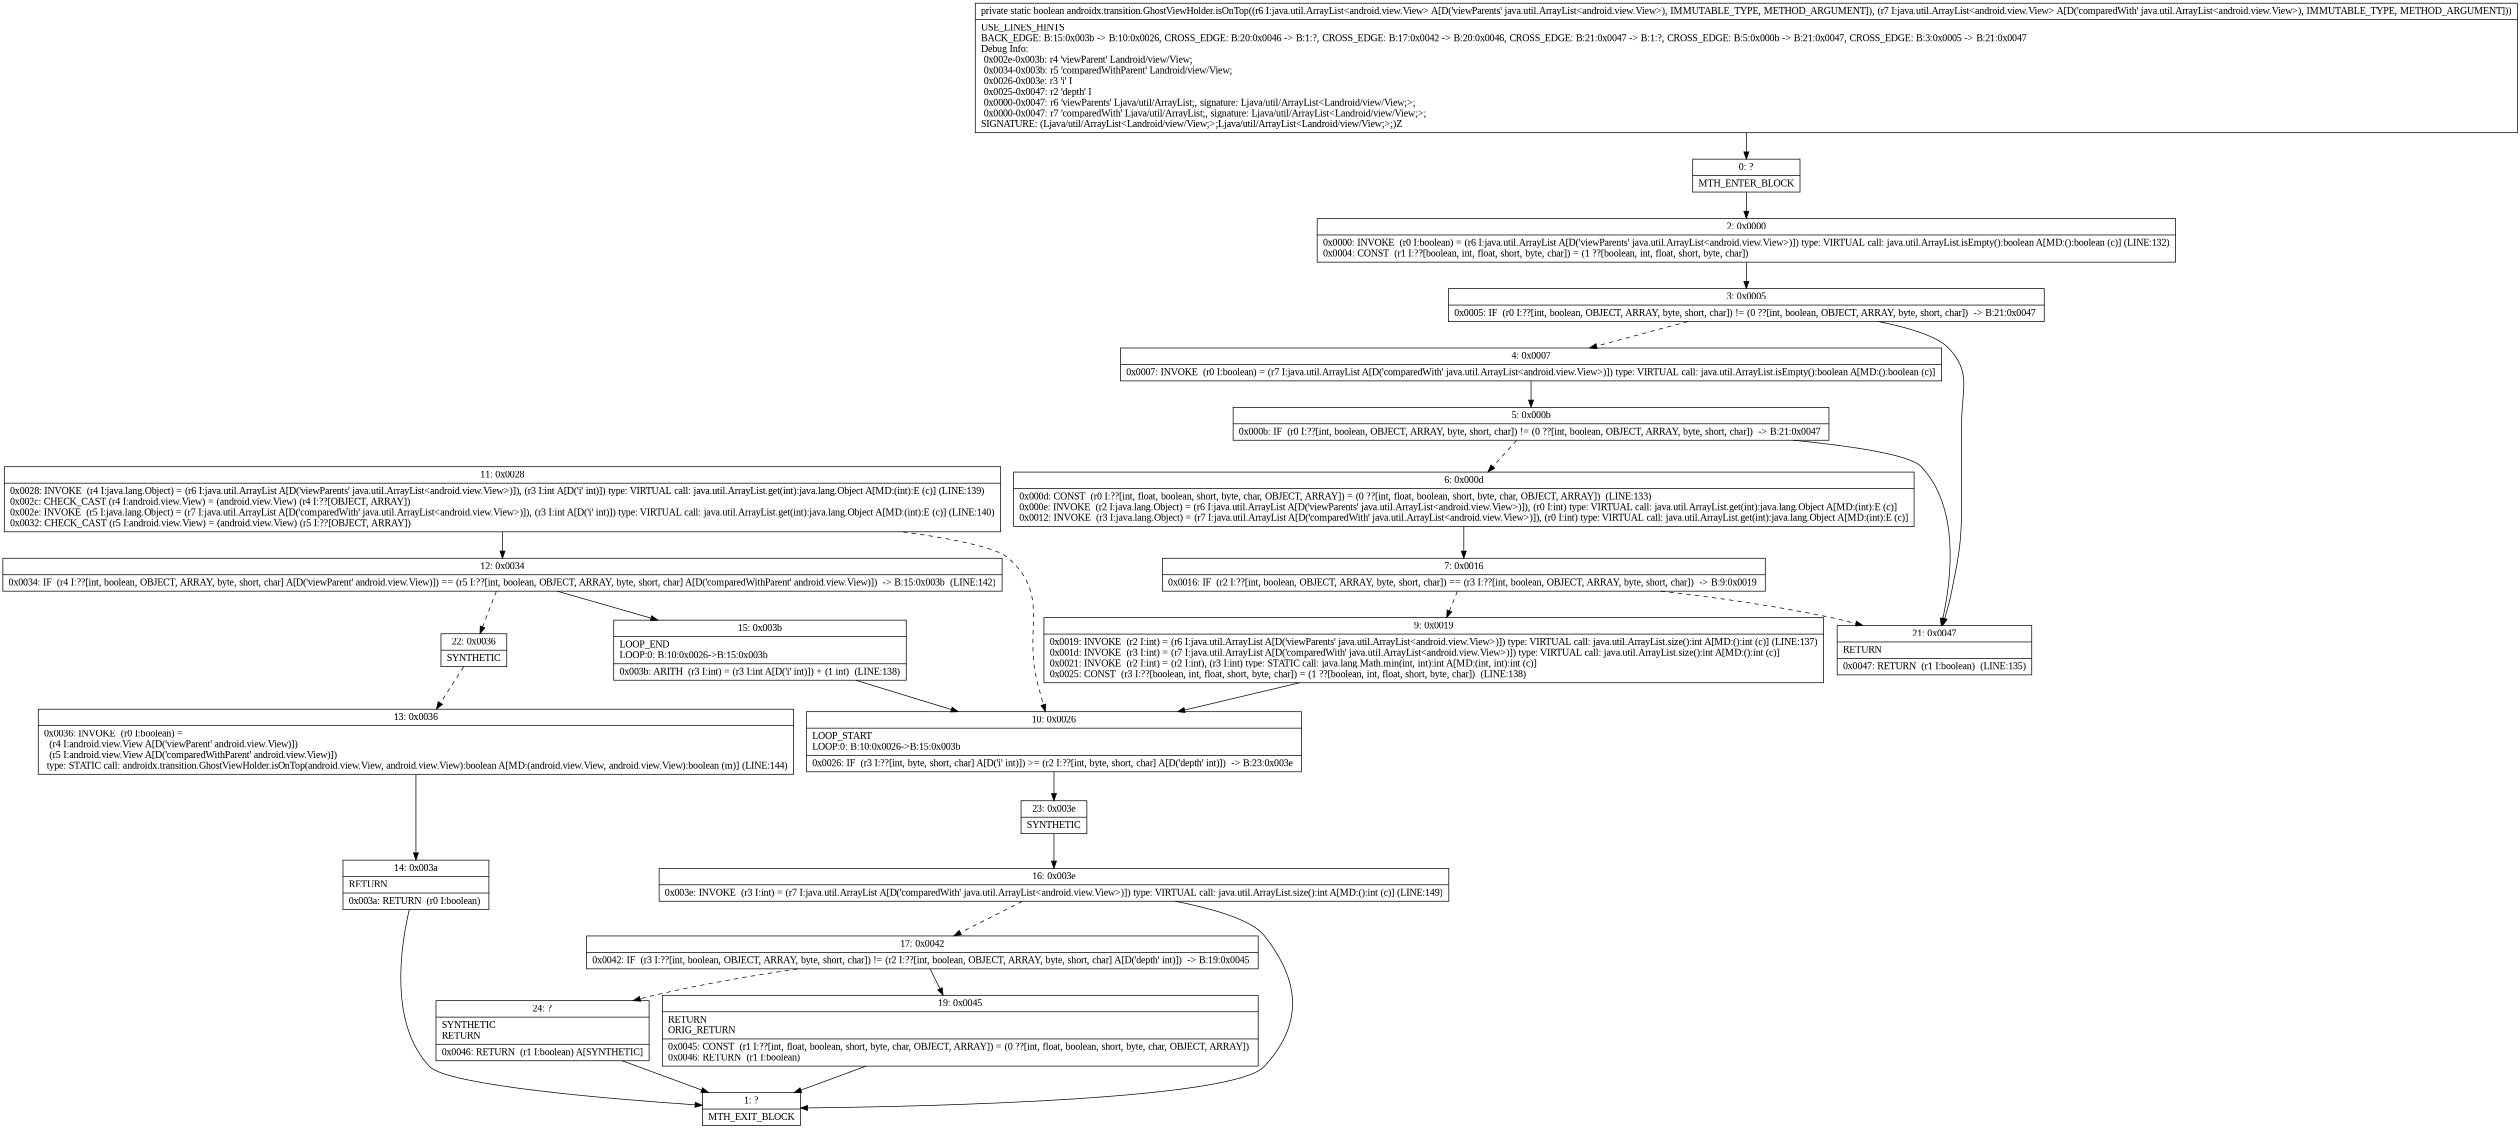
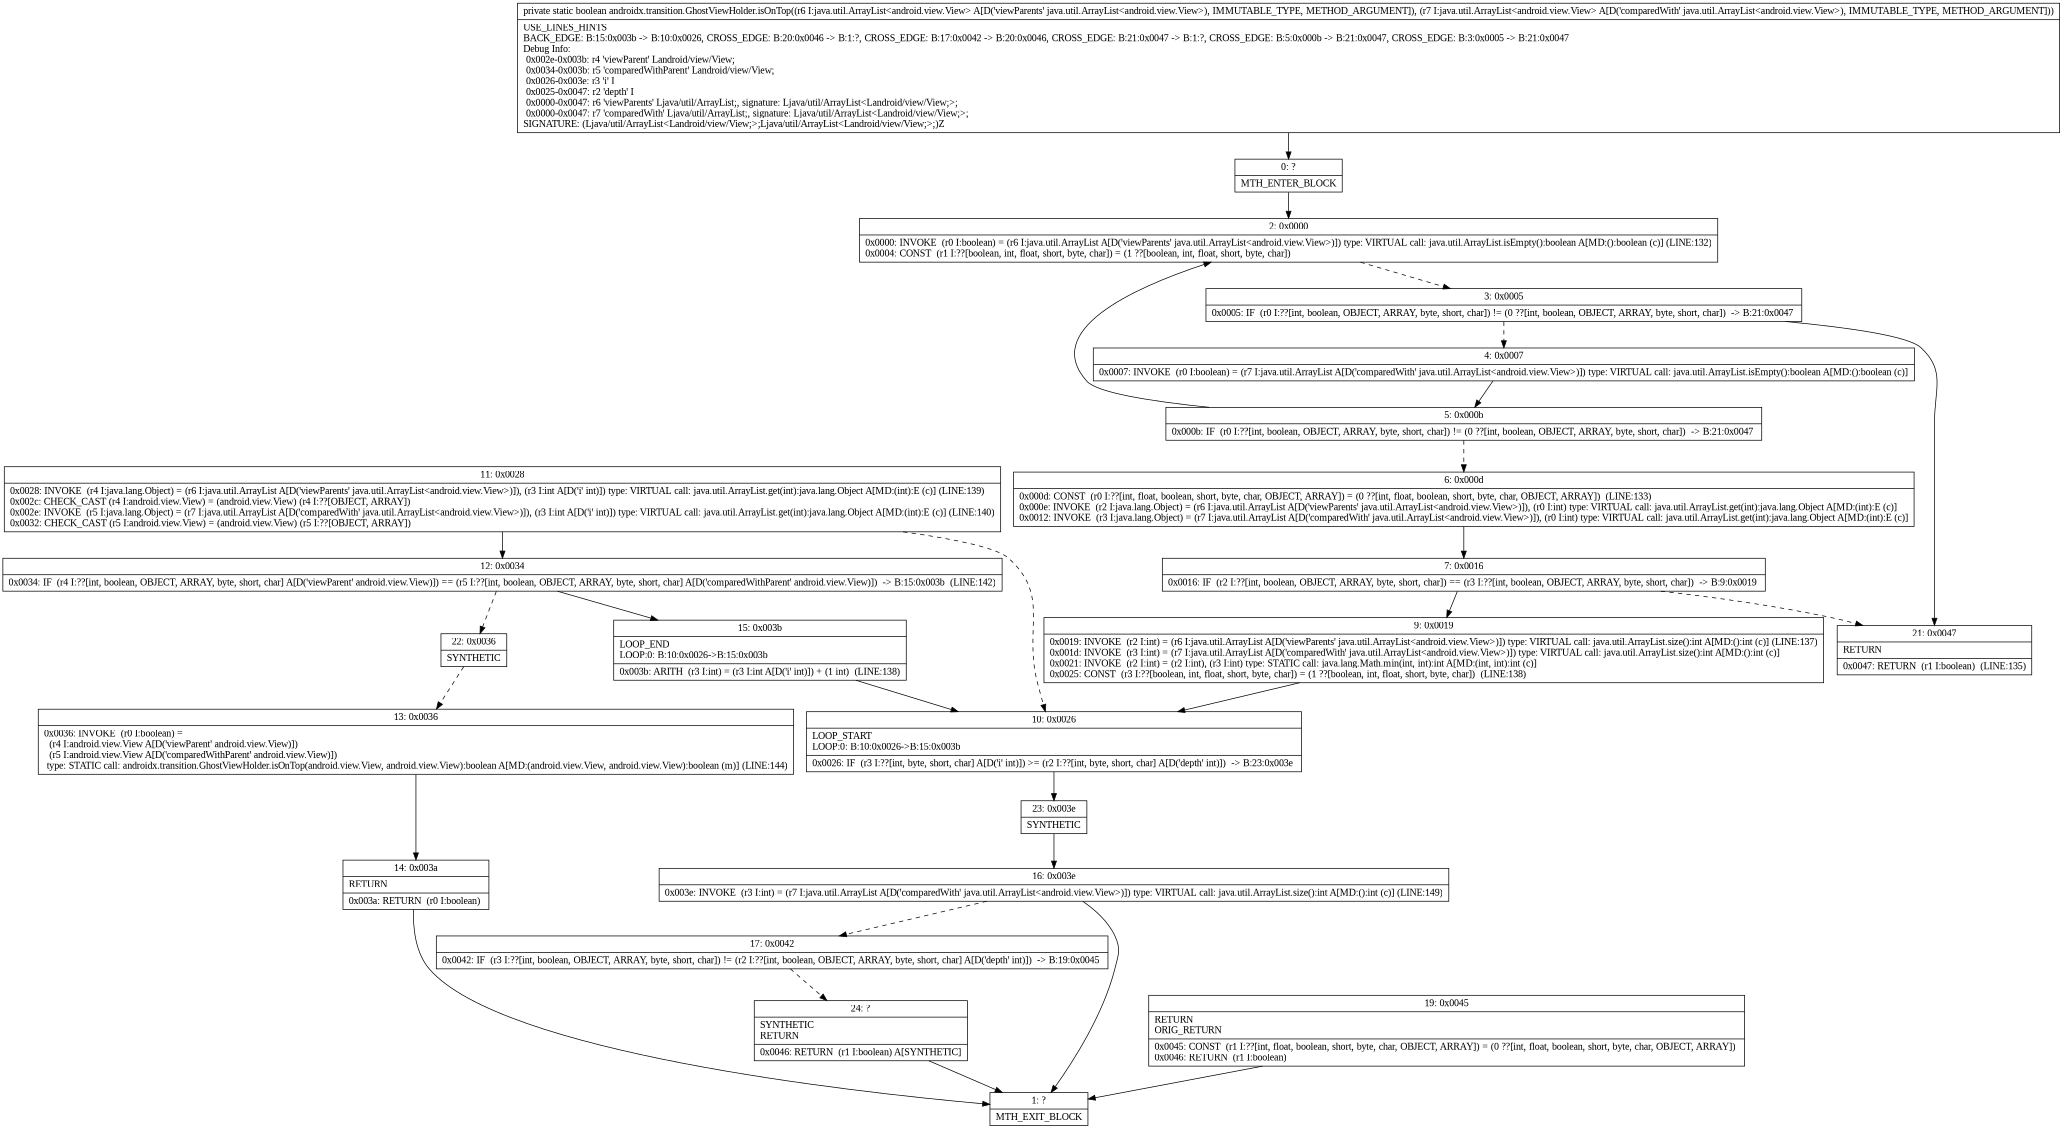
edge "2: 0x0000" -> "3: 0x0005": style solid -> dashed
edge "5: 0x000b" -> "21: 0x0047": now "5: 0x000b" -> "2: 0x0000"
edge "7: 0x0016" -> "9: 0x0019": style dashed -> solid
edge "17: 0x0042" -> "19: 0x0045": removed
